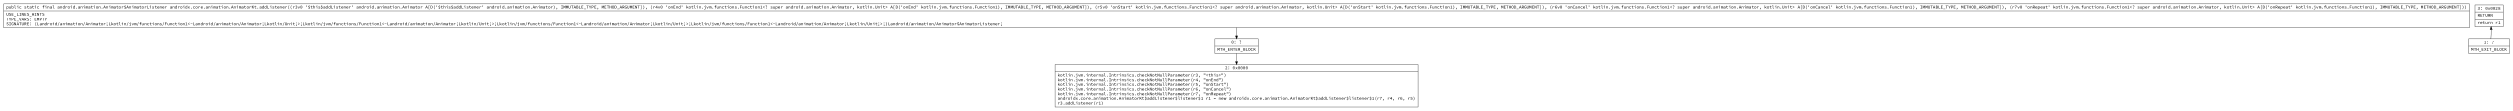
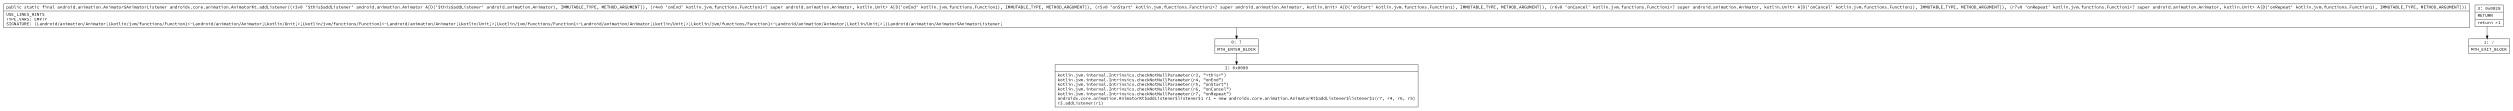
edge "1: ?" -> "3: 0x0028": reversed
